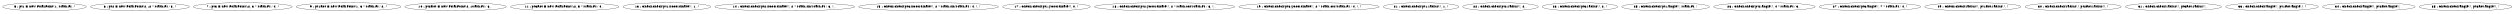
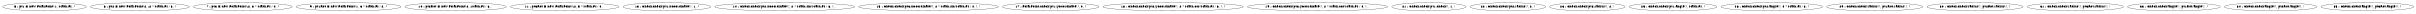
node "17 : Check.check(pt1.yCoordinate(), 0, )": label "17 : Check.check(pt1.yCoordinate(), 0, )" -> "17 : PolarPoint.check(pt1.yCoordinate(), 0, )"
node "21 : Check.check(pt1.radius(), 1, )": label "21 : Check.check(pt1.radius(), 1, )" -> "21 : Check.check(pt1.check(), 1, )"
node "27 : Check.check(pt3.angle(), 7 * Math.PI / 4, )": removed
